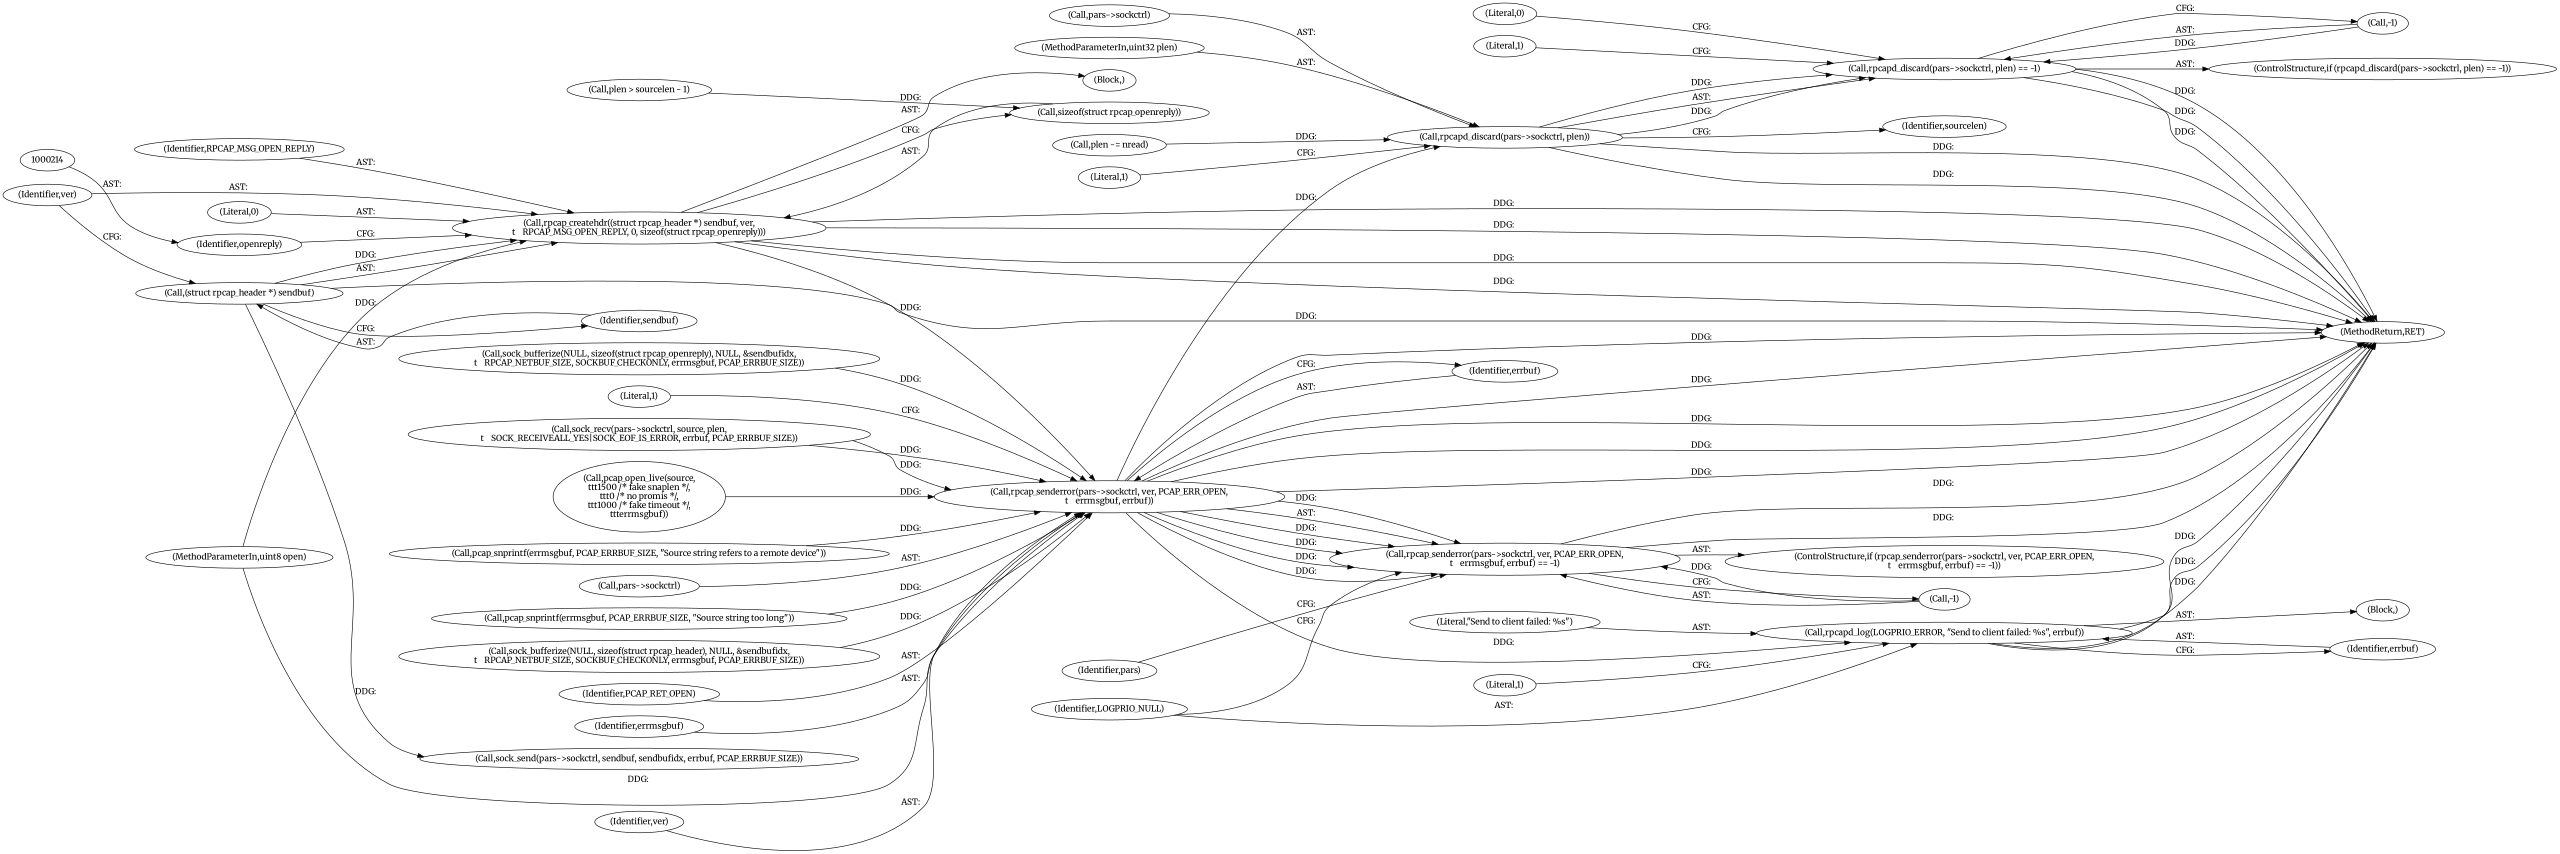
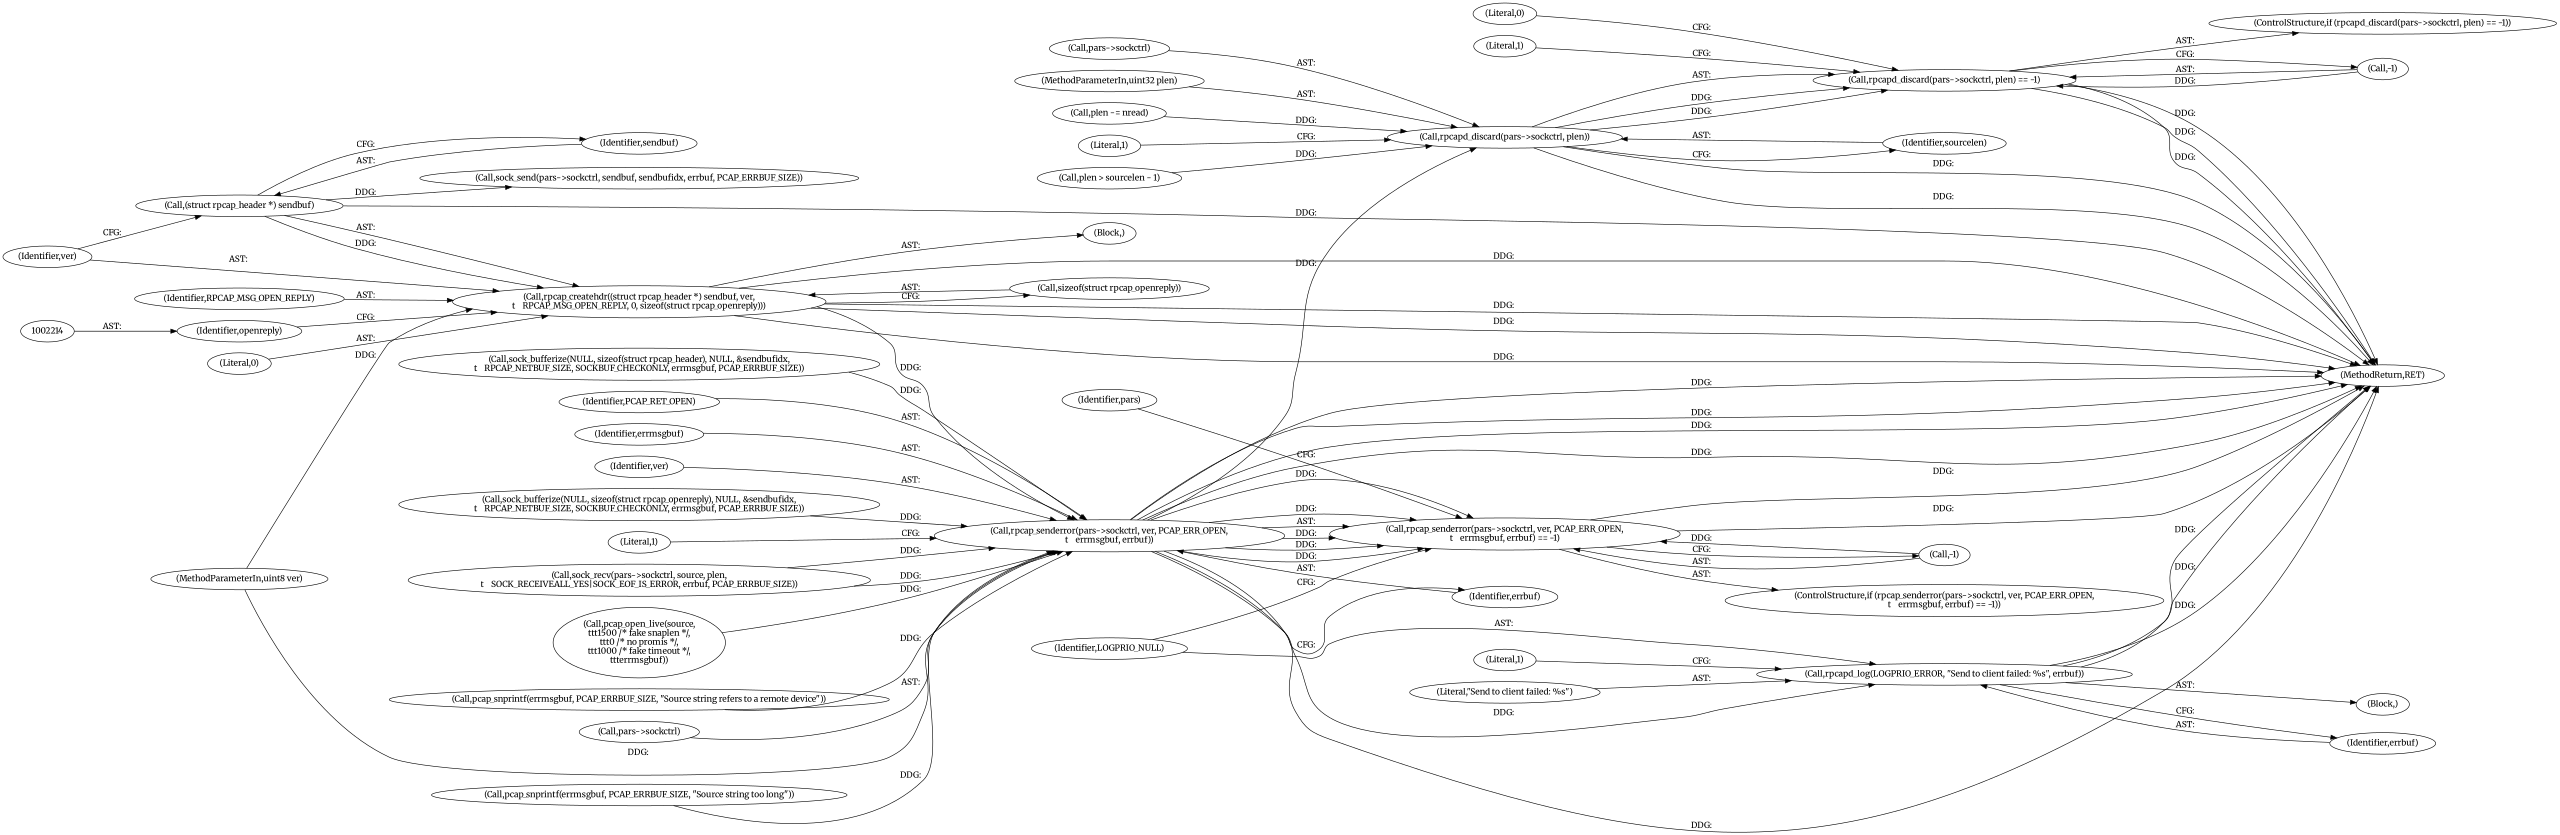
edge "(Call,plen > sourcelen - 1)" -> "(Call,sizeof(struct rpcap_openreply))": now "(Call,plen > sourcelen - 1)" -> "(Call,rpcapd_discard(pars->sockctrl, plen))"
edge "(Identifier,sourcelen)" -> "(Call,rpcapd_discard(pars->sockctrl, plen))": added, label "AST:"
node "1000214": label "1000214" -> "1002214"
node "(MethodParameterIn,uint8 open)": label "(MethodParameterIn,uint8 open)" -> "(MethodParameterIn,uint8 ver)"
